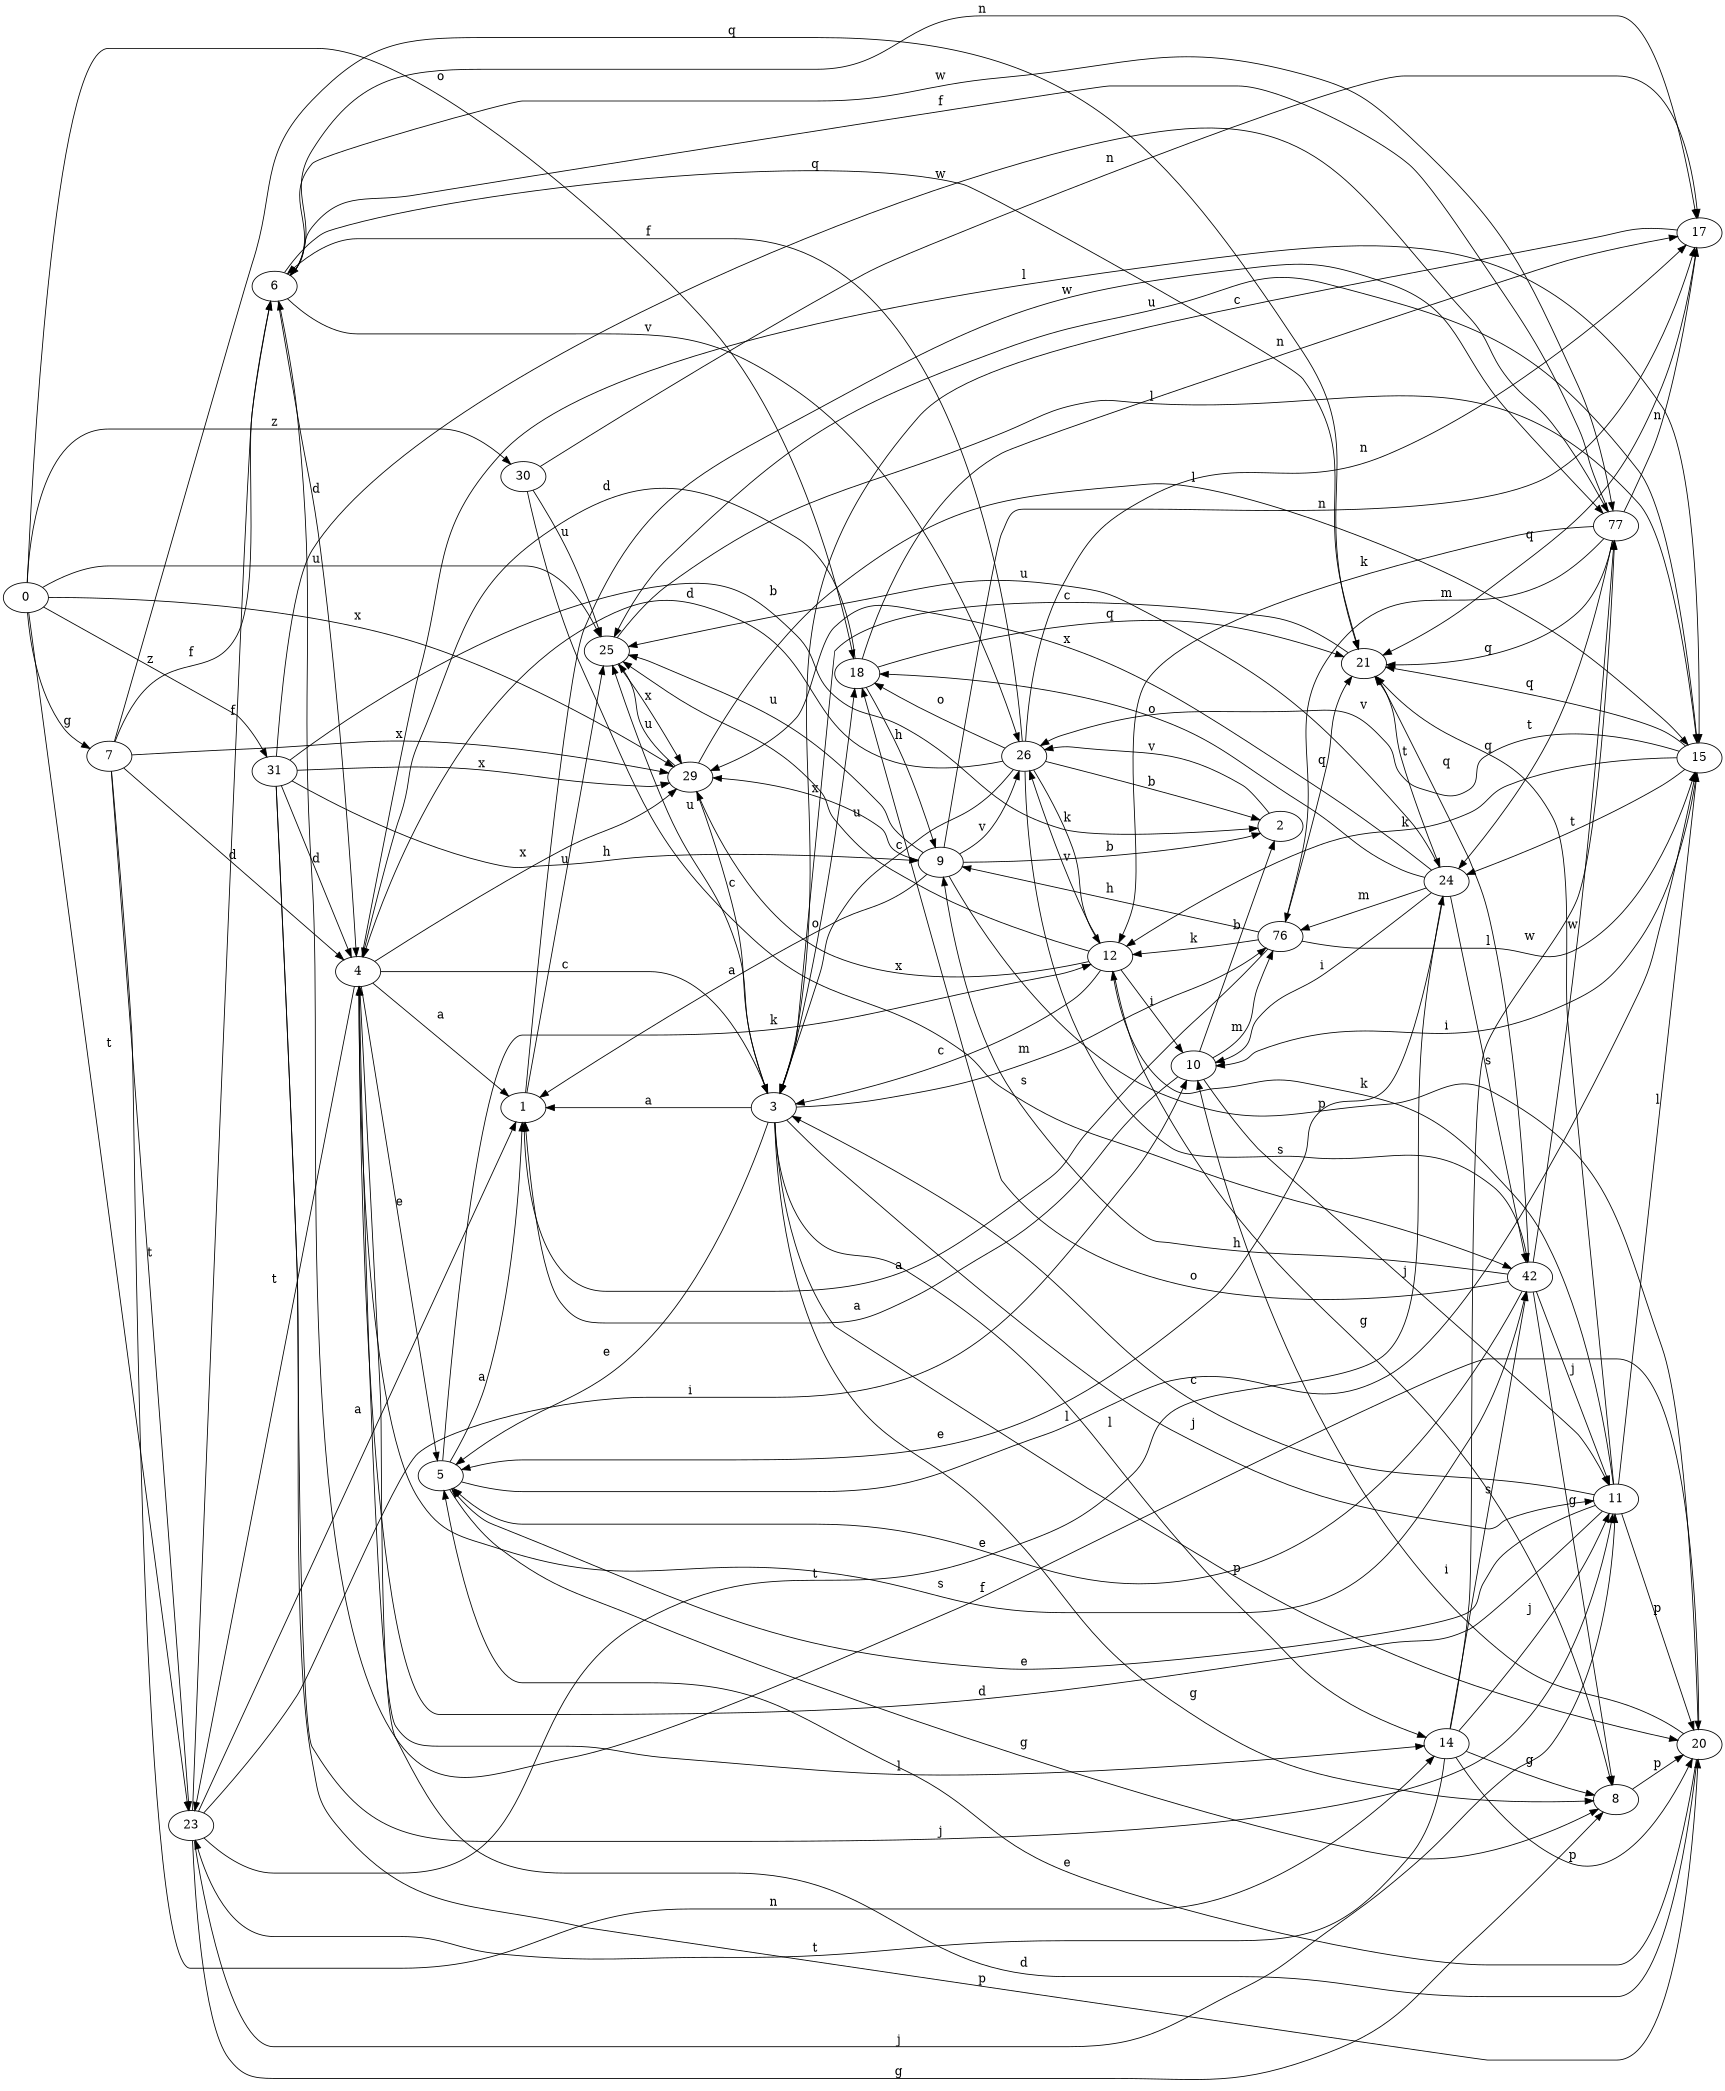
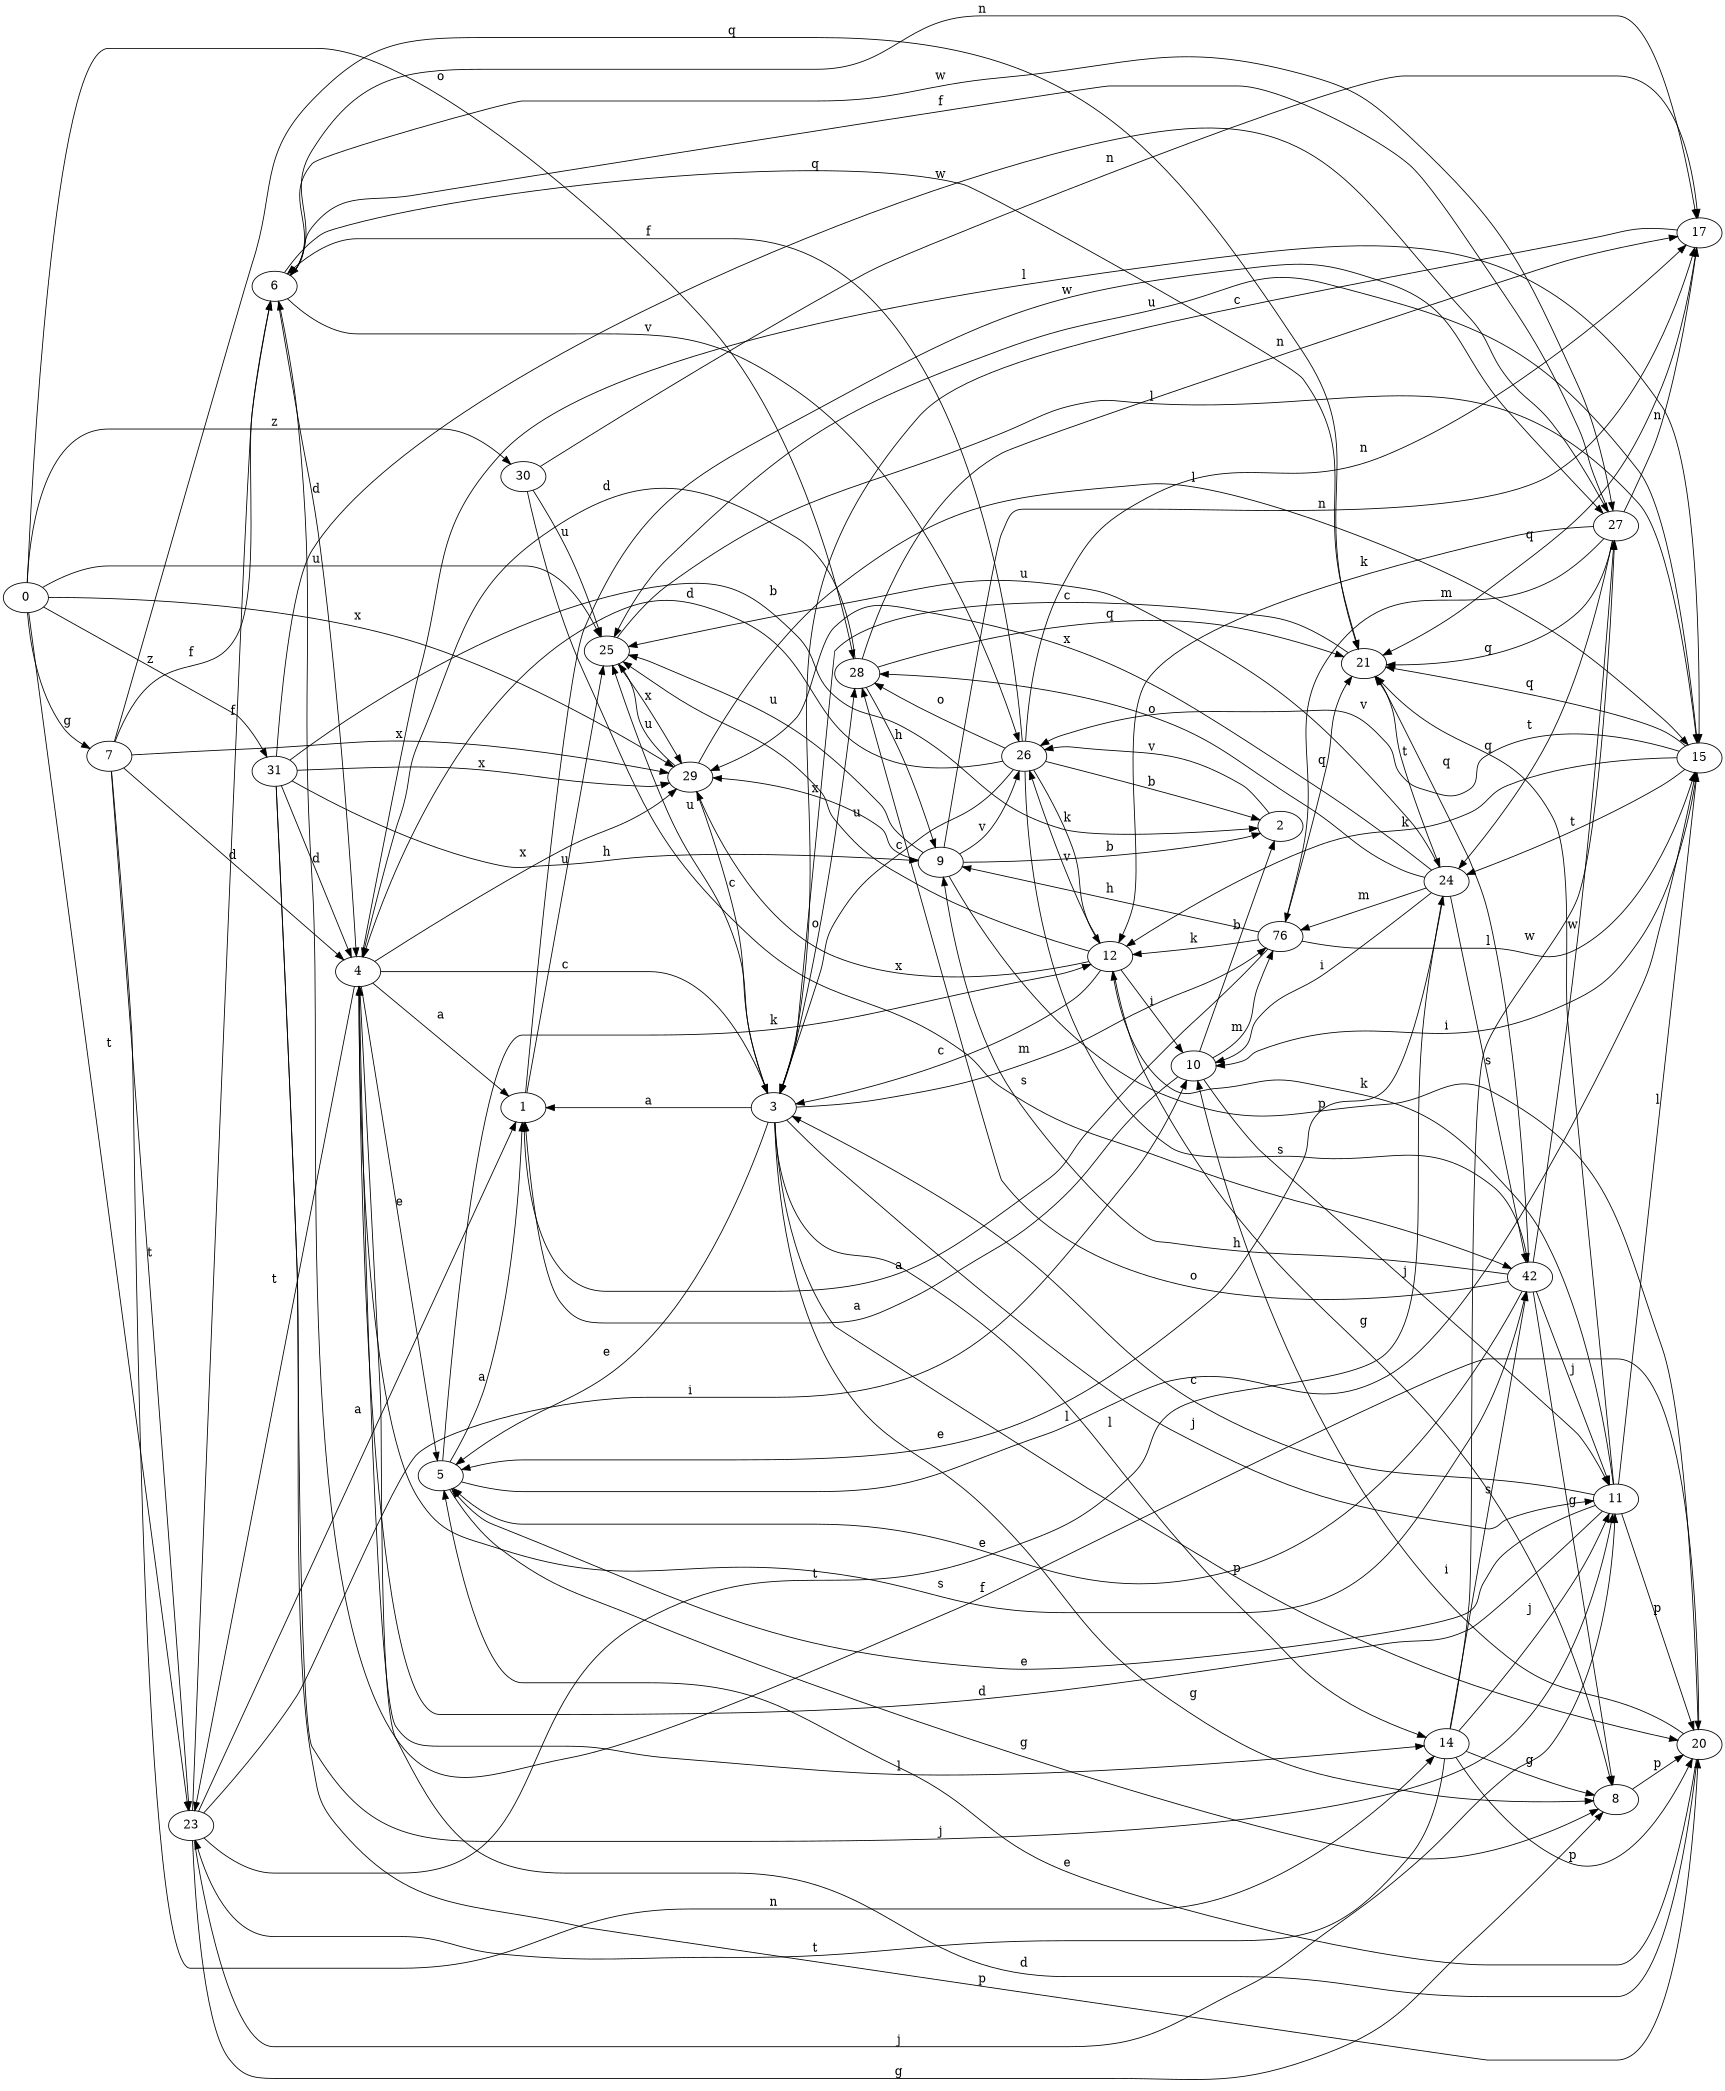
node "77": label "77" -> "27"
node "18": label "18" -> "28"
edge "9" -> "1": removed, label "a"
